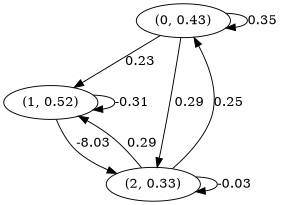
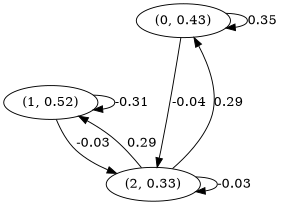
edge "(0, 0.43)" -> "(1, 0.52)": removed, label "0.23"
edge "(0, 0.43)" -> "(2, 0.33)": label "0.29" -> "-0.04"
edge "(2, 0.33)" -> "(0, 0.43)": label "0.25" -> "0.29"
edge "(1, 0.52)" -> "(2, 0.33)": label "-8.03" -> "-0.03"
